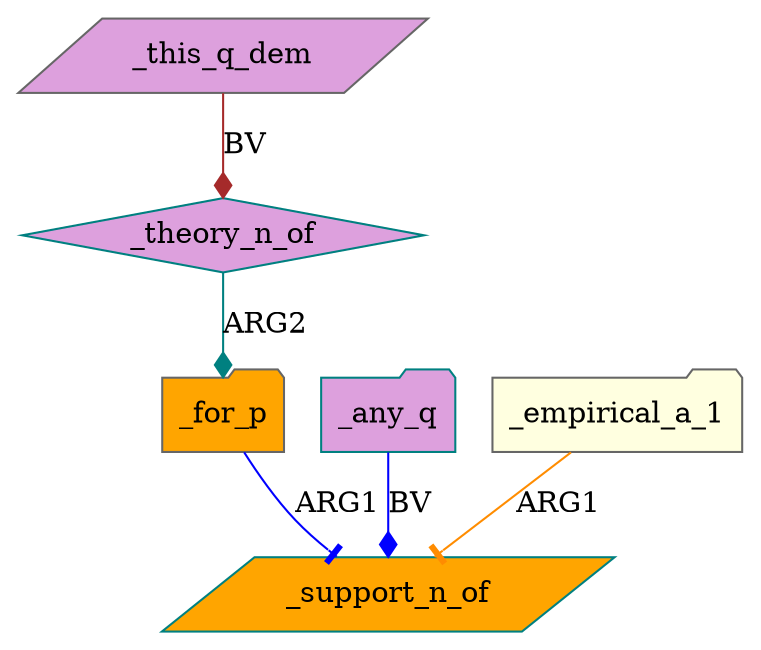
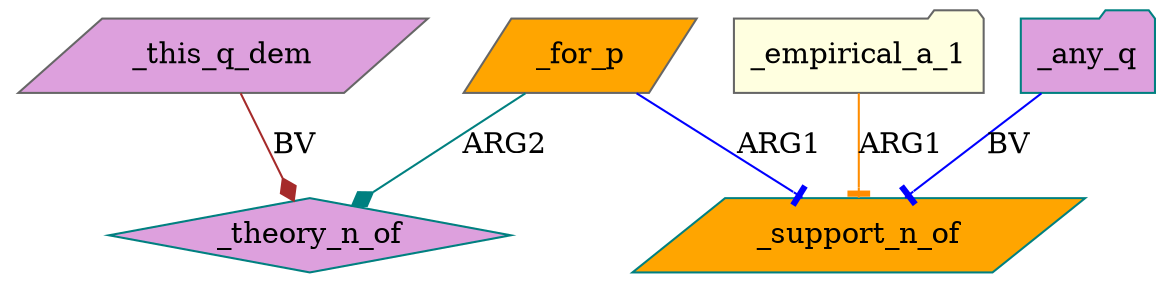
edge "_theory_n_of" -> "_for_p": reversed
node "_for_p": shape folder -> parallelogram
edge "_any_q" -> "_support_n_of": arrowhead diamond -> tee
